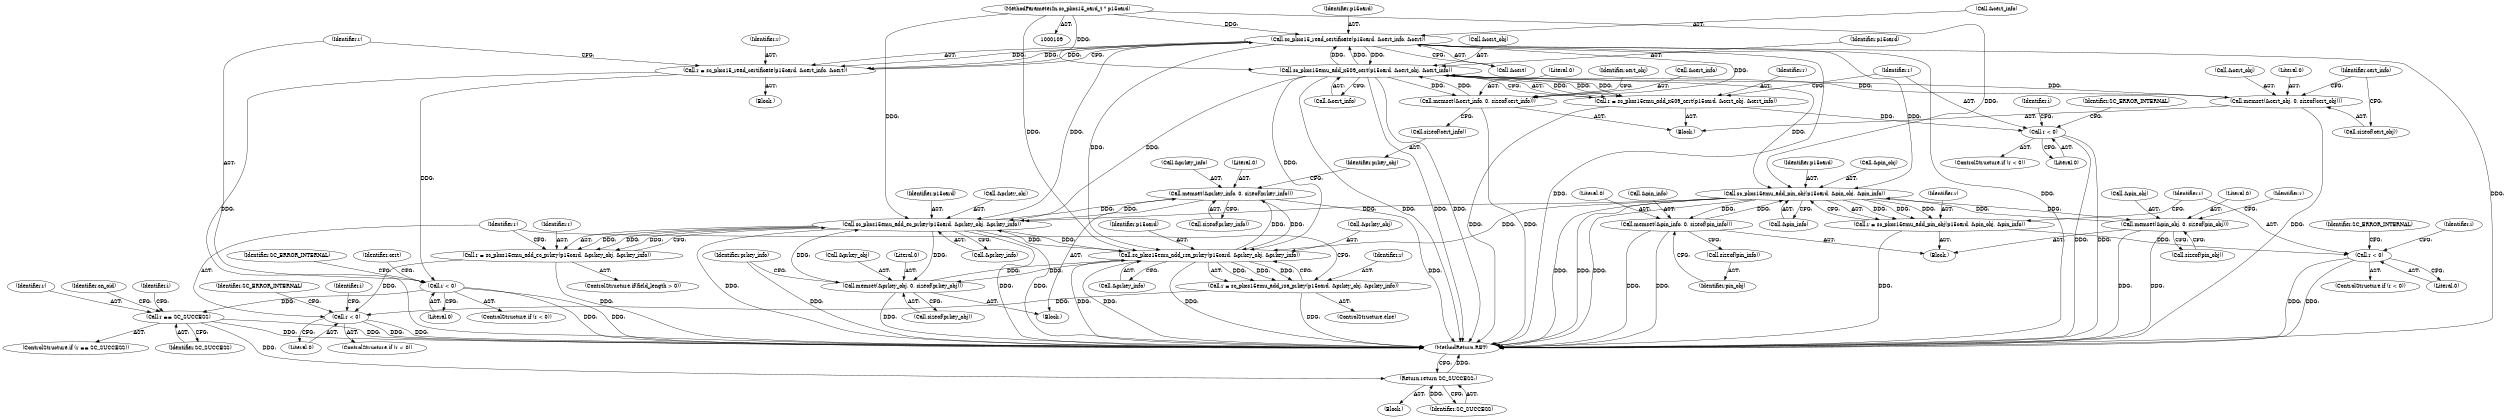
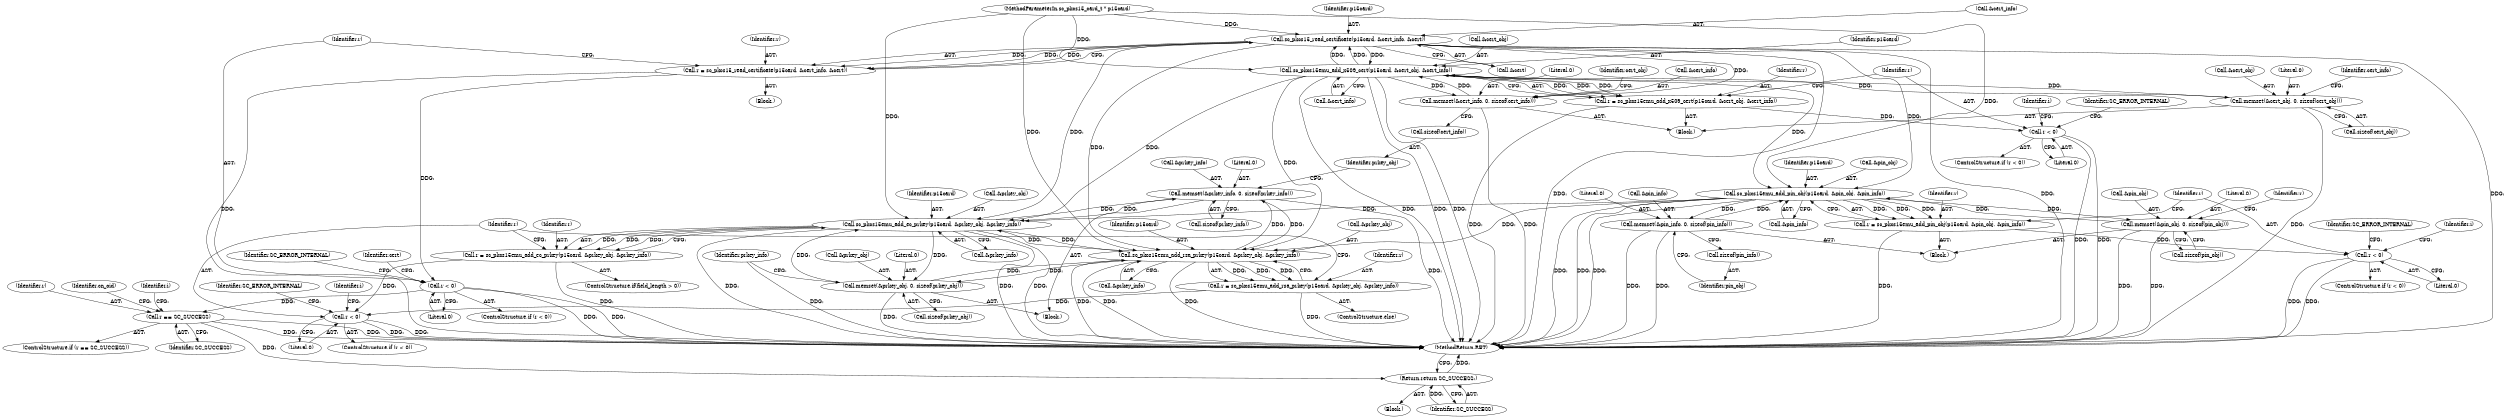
node "1000109": removed
edge "(Identifier,cert_info)" -> "(Call,sizeof(cert_obj))": now "(Call,memset(&cert_obj, 0, sizeof(cert_obj)))" -> "(Call,sizeof(cert_obj))"
